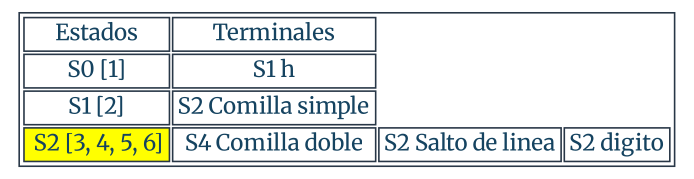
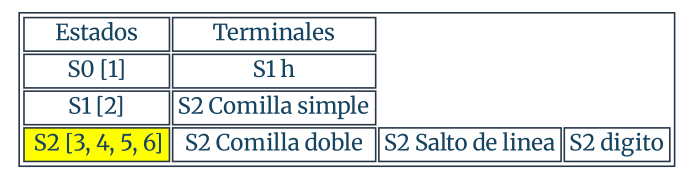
node "Estados": text "S4 Comilla doble" -> "S2 Comilla doble"
